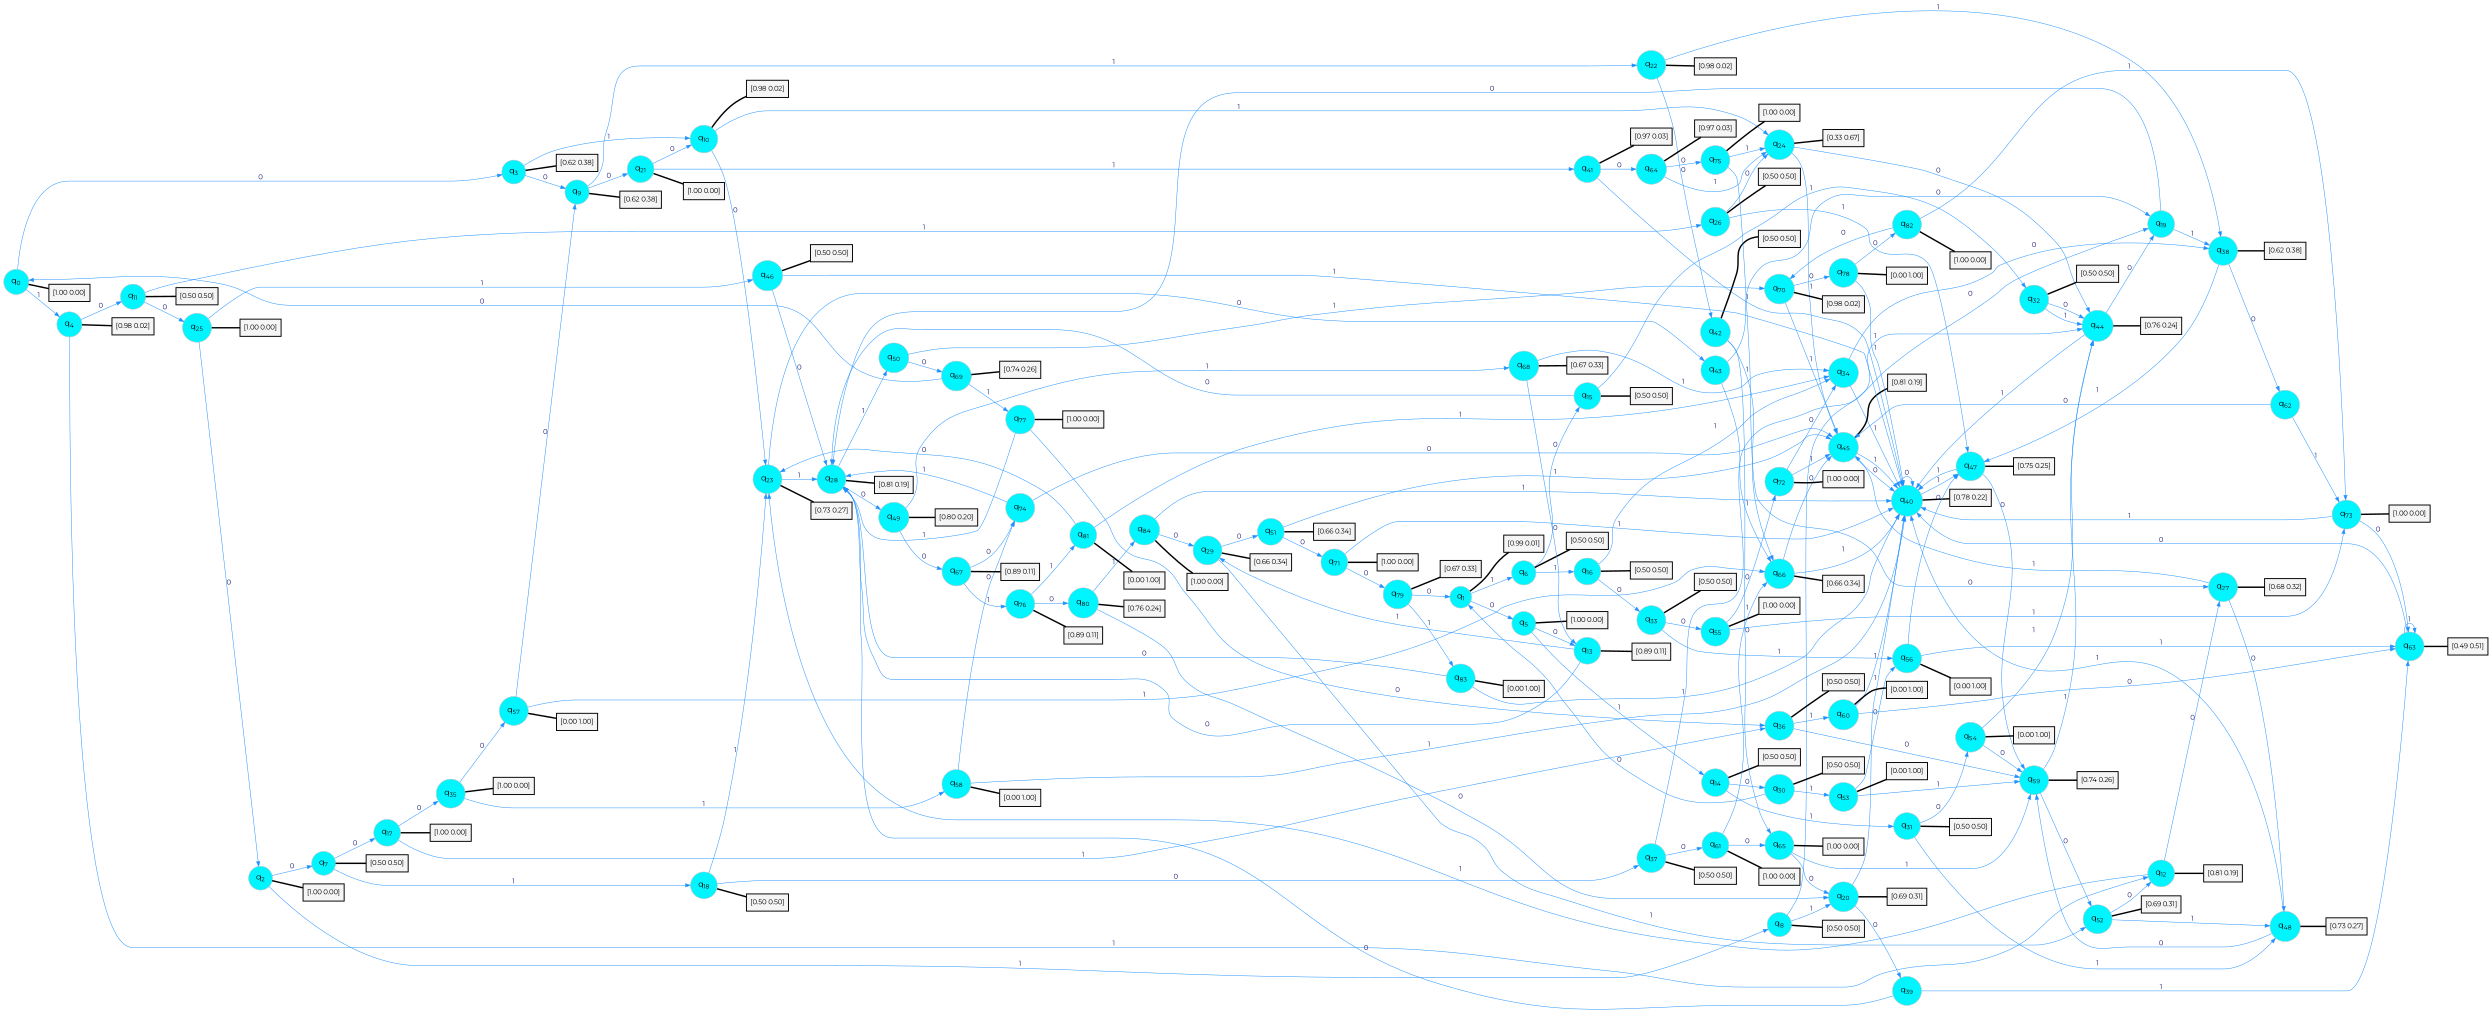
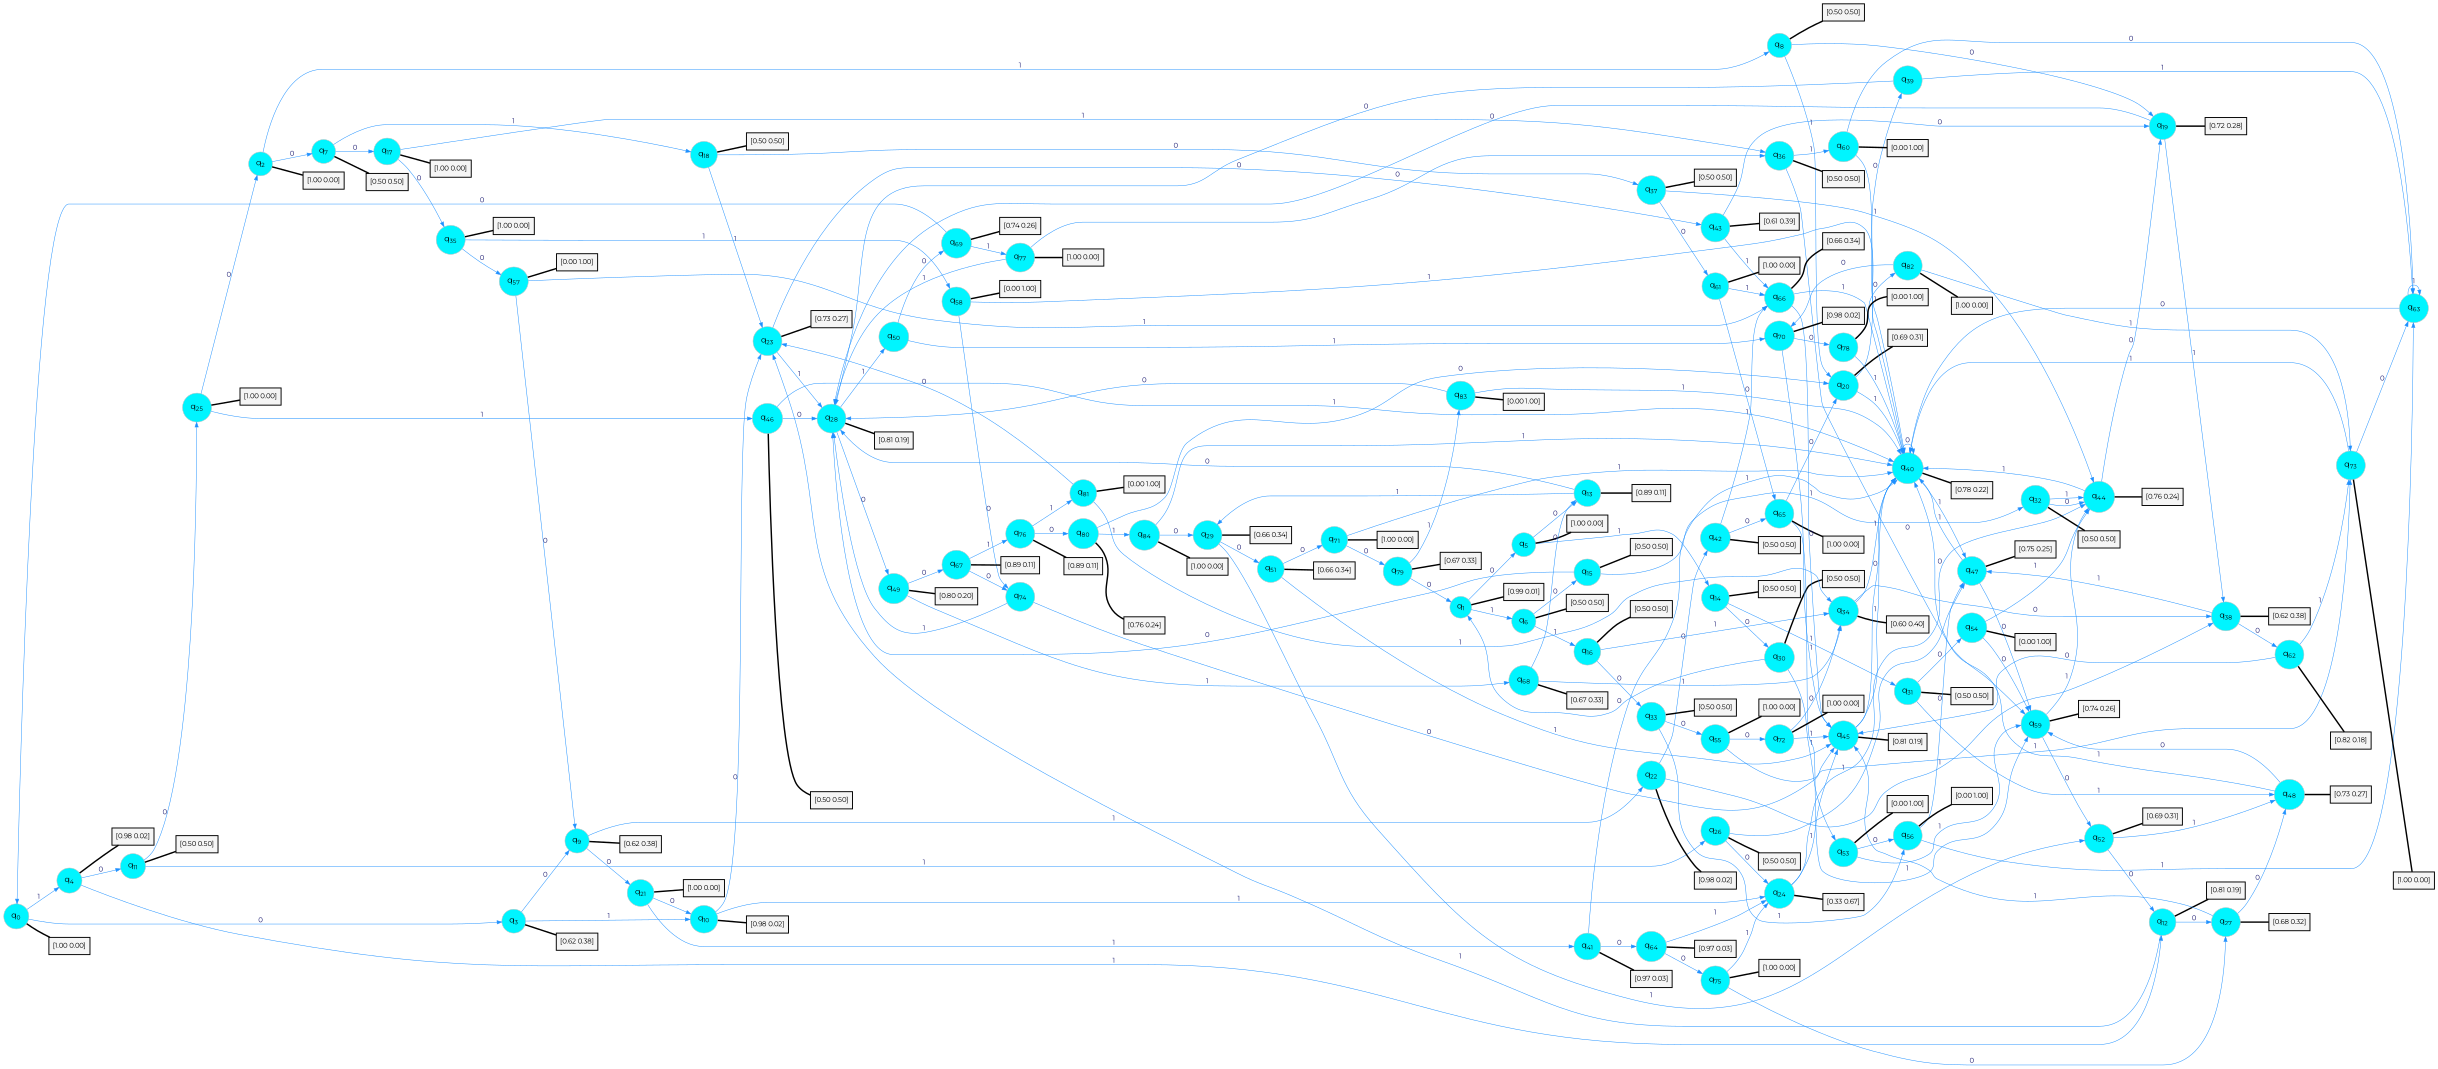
node "[0.72 0.28]": added
node "[0.61 0.39]": added
node "[0.60 0.40]": added
node "[0.49 0.51]": removed
node "[0.82 0.18]": added
